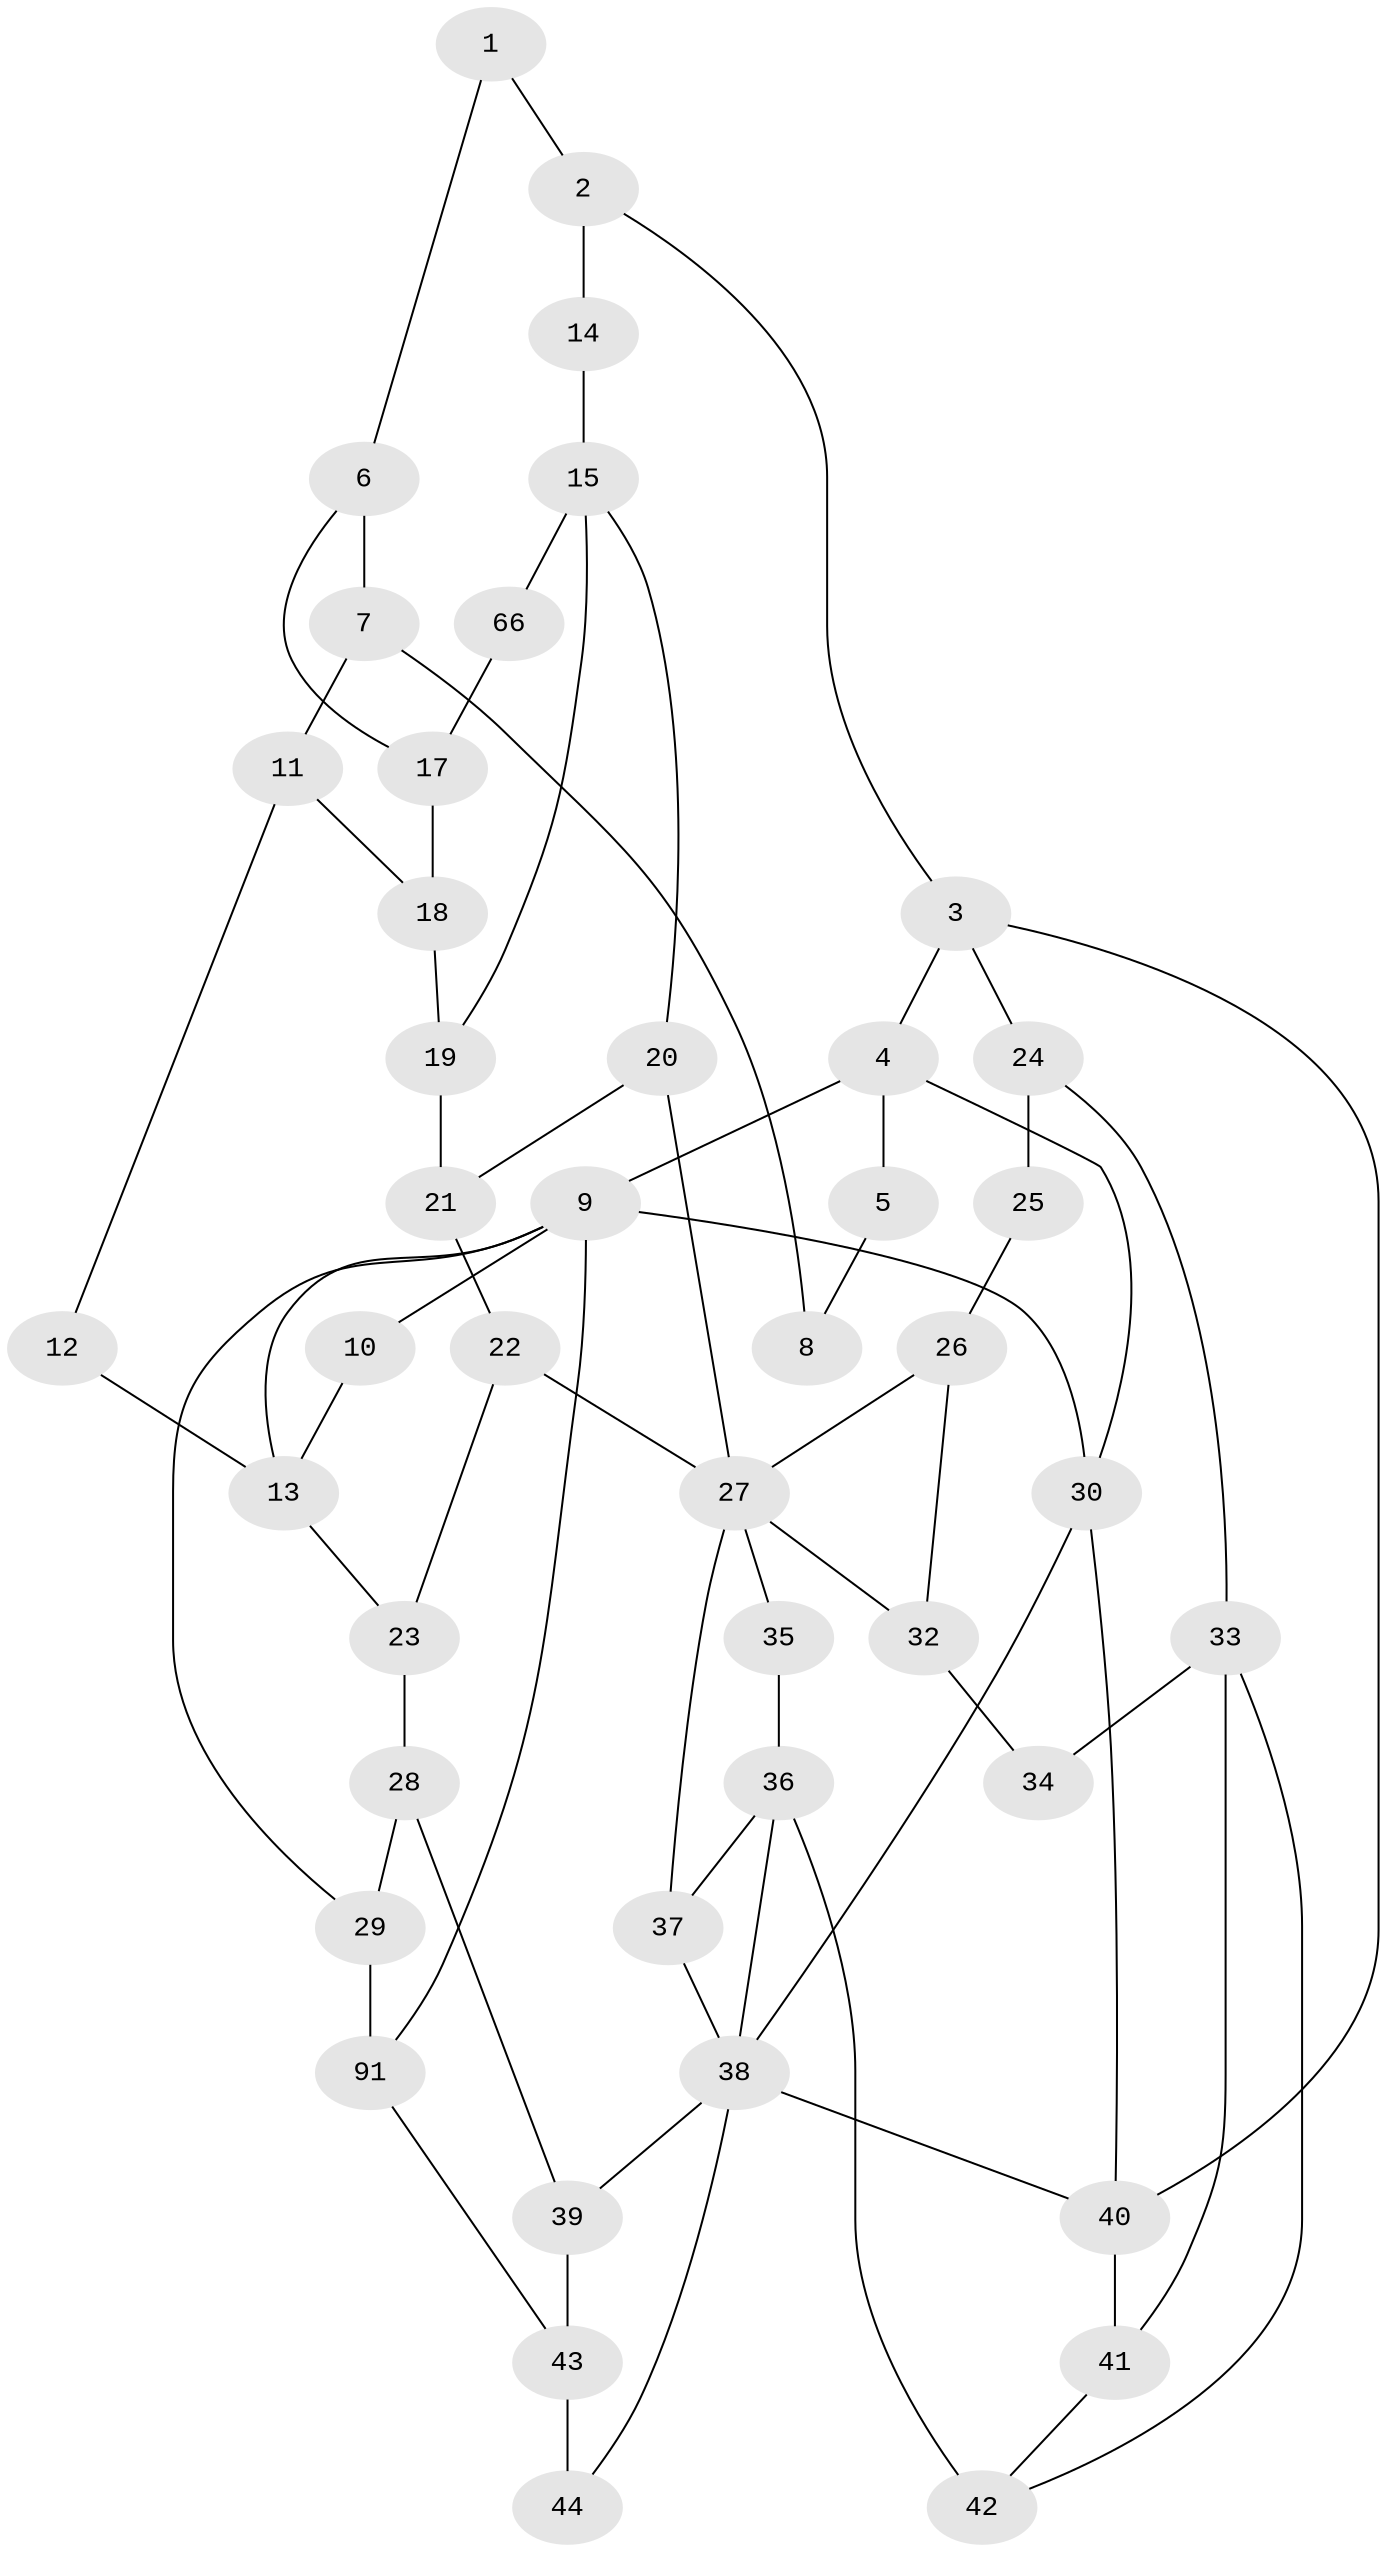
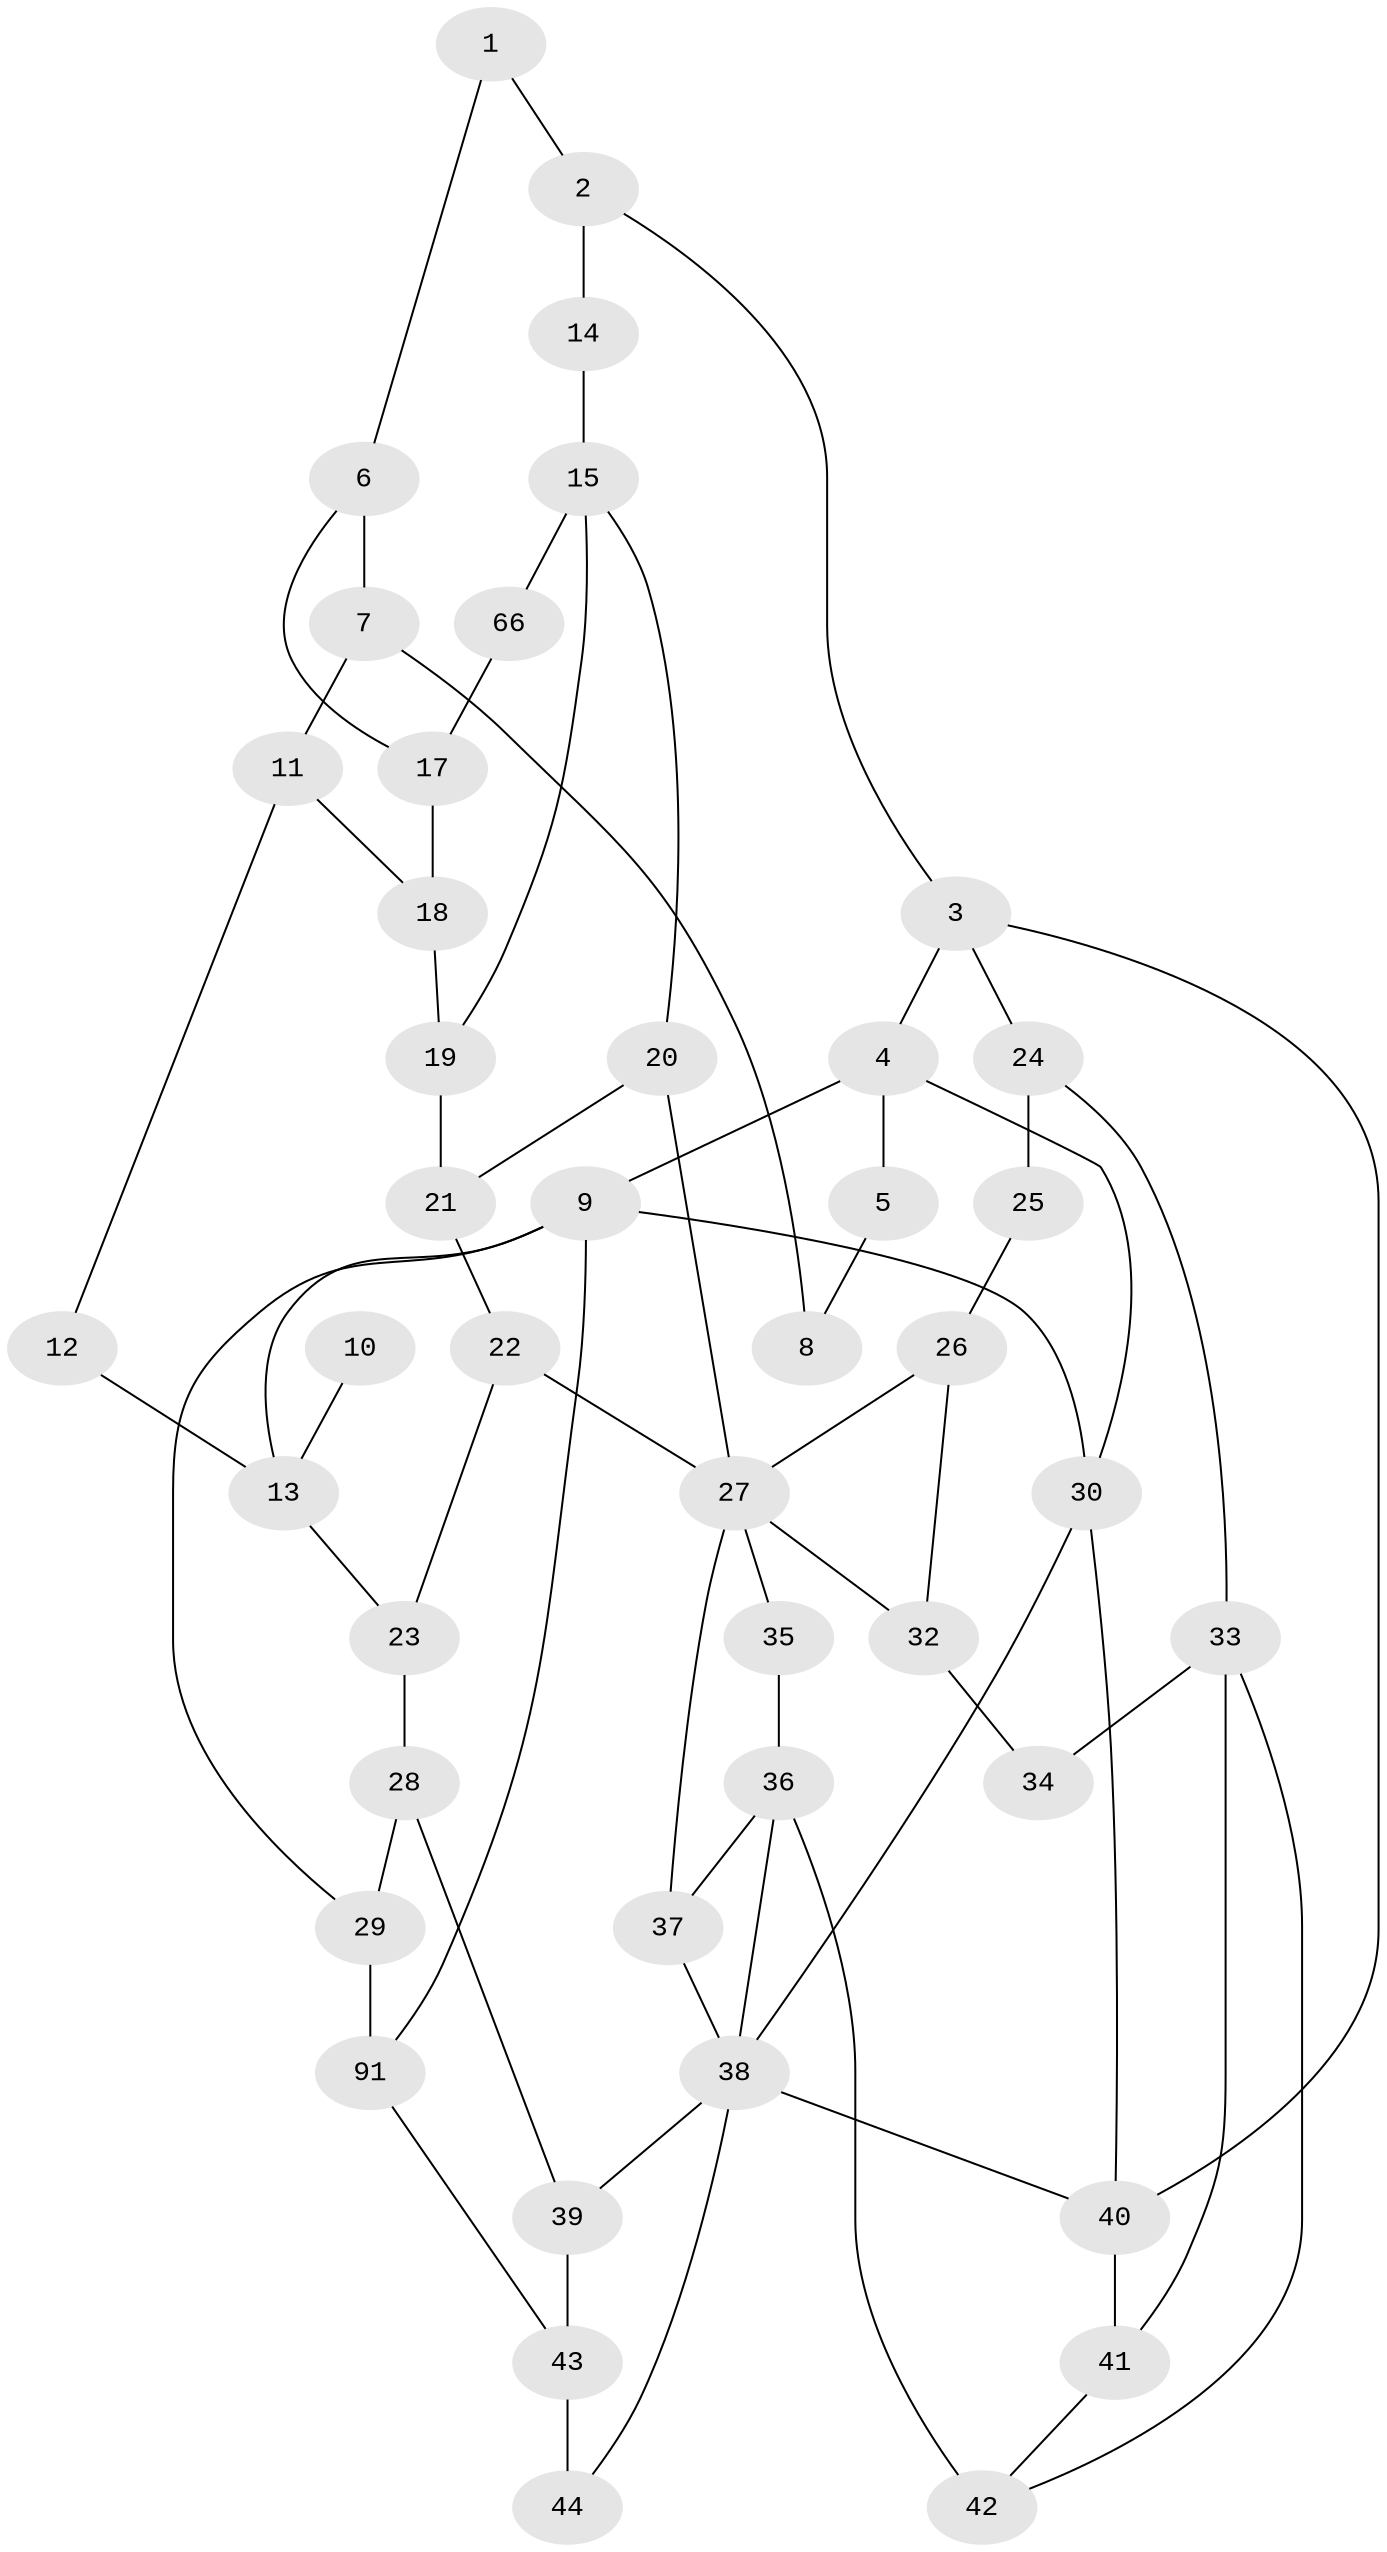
edge "9" -- "10": removed
